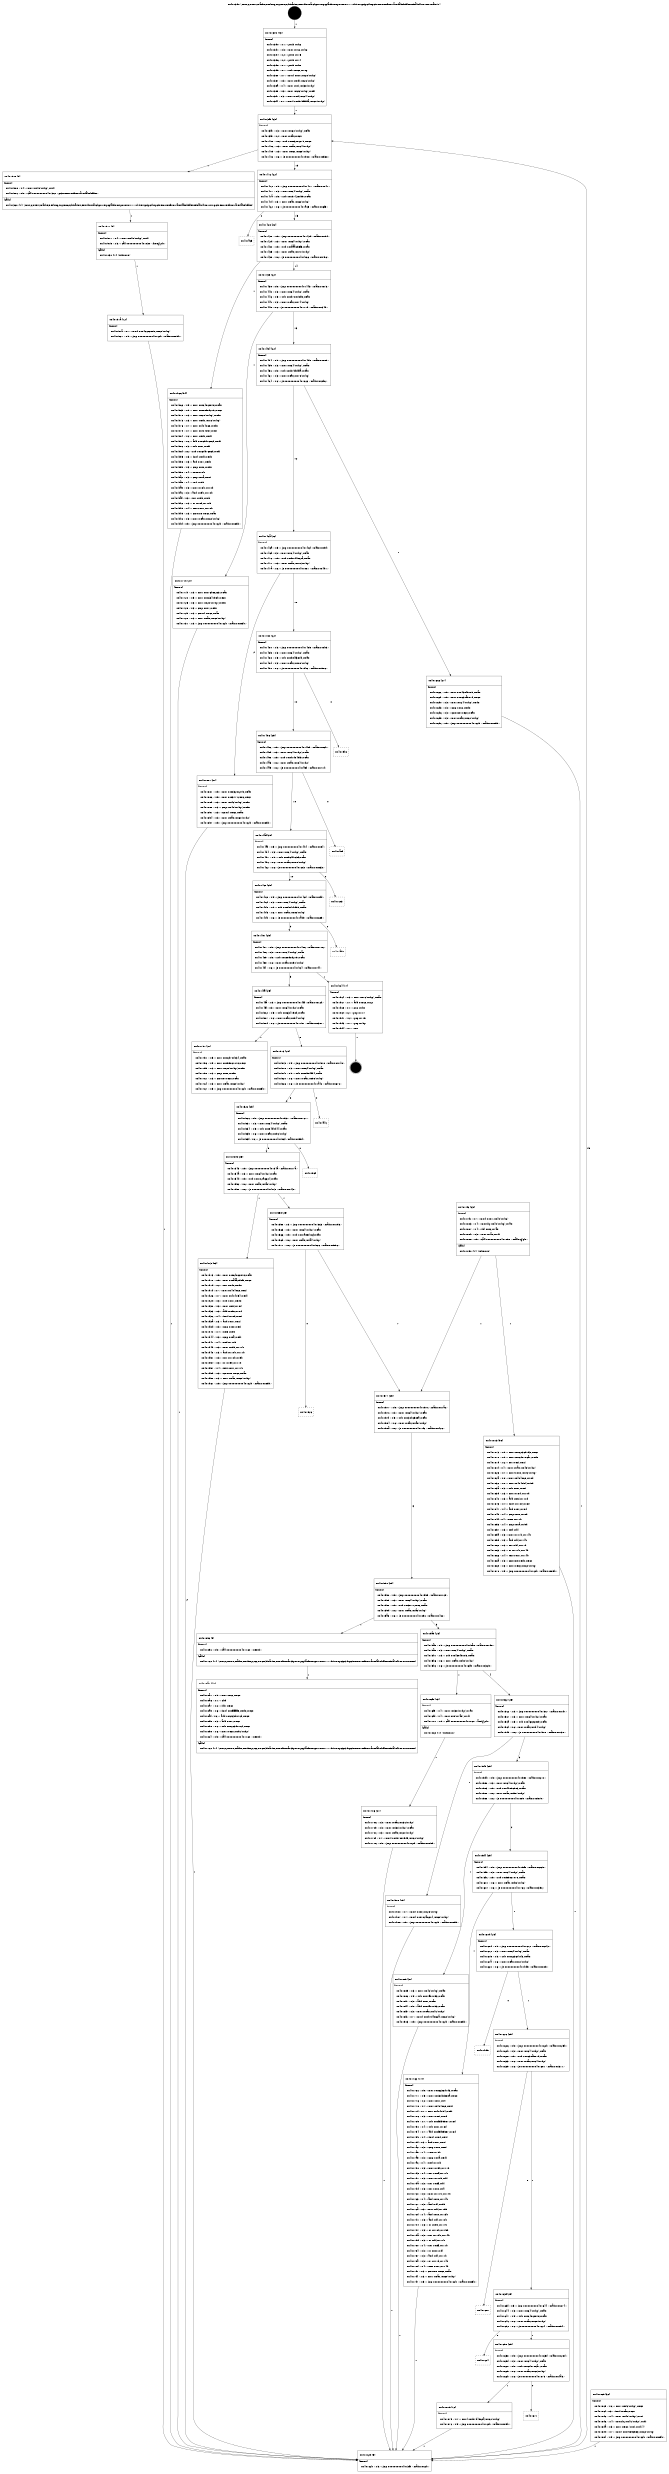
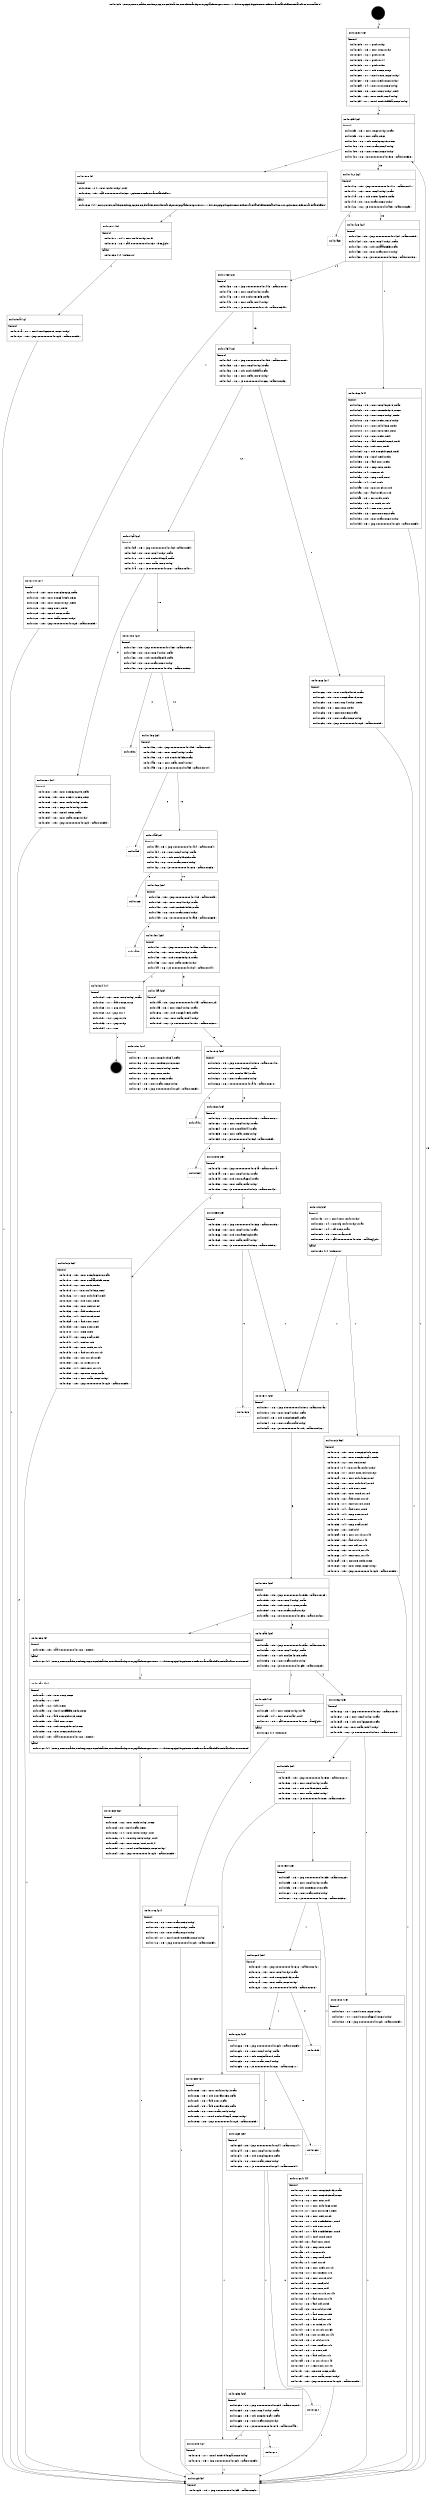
edge "0x4018a1 [40]" -> "0x4018c9 [32]": added, label "1"
edge "0x4018e9 [31]" -> "0x401c2b [5]": now "0x4018e9 [31]" -> "0x401875 [12]"
